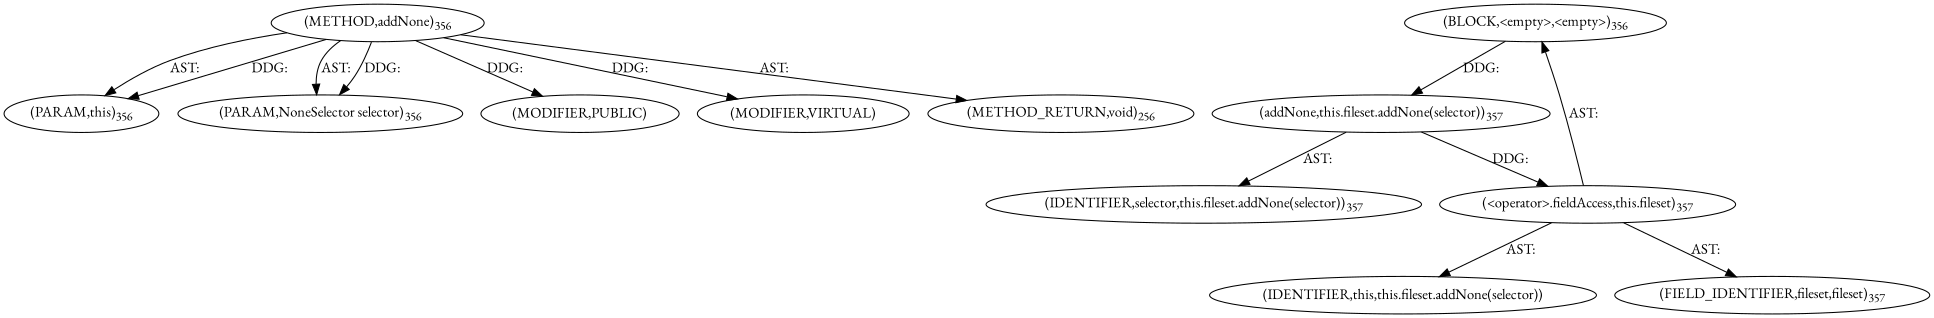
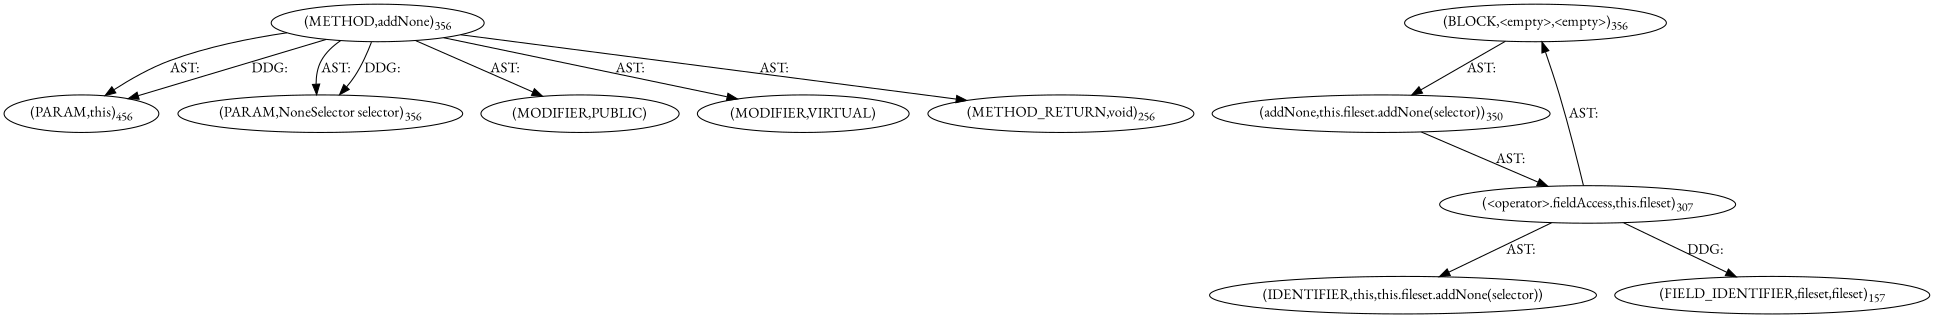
edge "(METHOD,addNone)" -> "(MODIFIER,PUBLIC)": label "DDG: " -> "AST: "
edge "(METHOD,addNone)" -> "(MODIFIER,VIRTUAL)": label "DDG: " -> "AST: "
edge "(BLOCK,<empty>,<empty>)" -> "(addNone,this.fileset.addNone(selector))": label "DDG: " -> "AST: "
node "(PARAM,this)": text "356" -> "456"
node "(addNone,this.fileset.addNone(selector))": text "357" -> "350"
edge "(addNone,this.fileset.addNone(selector))" -> "(<operator>.fieldAccess,this.fileset)": label "DDG: " -> "AST: "
node "(<operator>.fieldAccess,this.fileset)": text "357" -> "307"
node "(IDENTIFIER,selector,this.fileset.addNone(selector))": removed
edge "(<operator>.fieldAccess,this.fileset)" -> "(FIELD_IDENTIFIER,fileset,fileset)": label "AST: " -> "DDG: "
node "(FIELD_IDENTIFIER,fileset,fileset)": text "357" -> "157"
